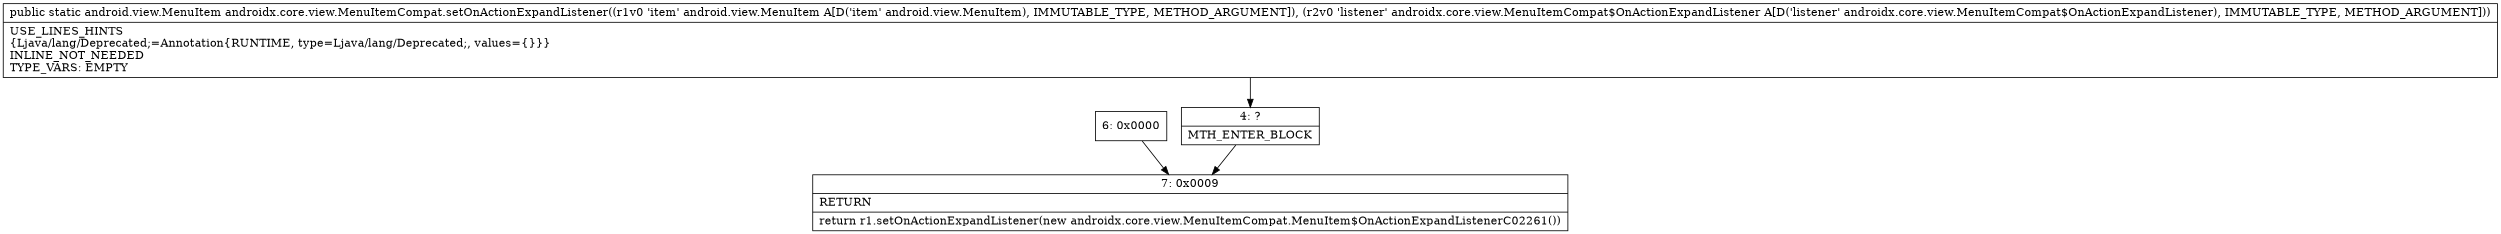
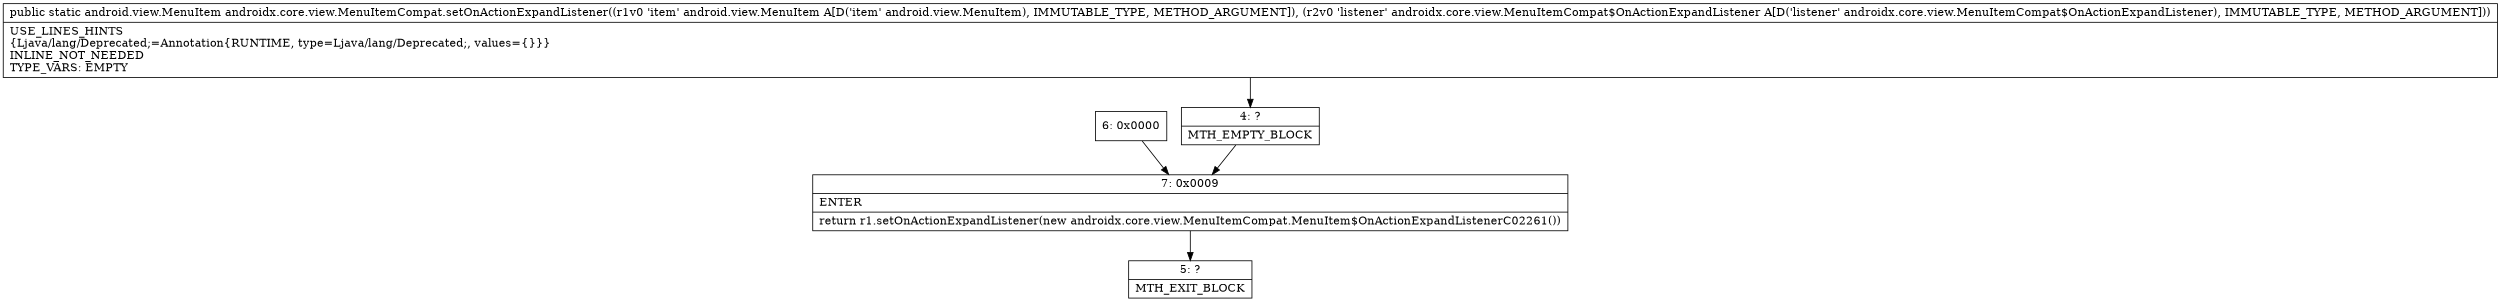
node "4: ?": text "MTH_ENTER_BLOCK" -> "MTH_EMPTY_BLOCK"
node "7: 0x0009": text "RETURN" -> "ENTER"
node "5: ?": added
